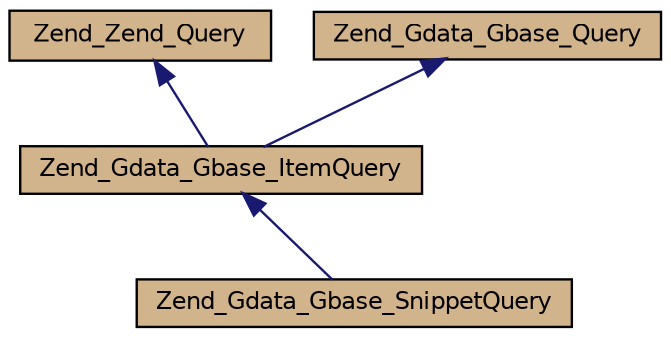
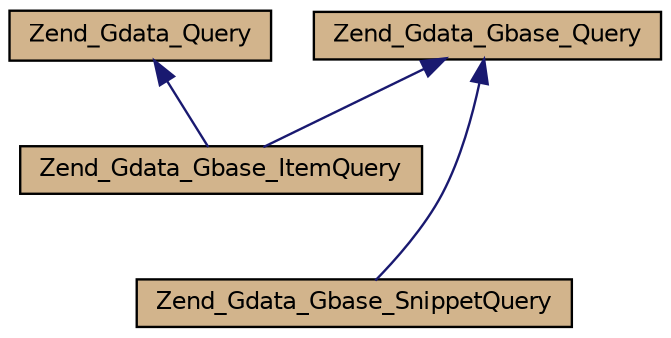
node "Zend_Zend_Query": label "Zend_Zend_Query" -> "Zend_Gdata_Query"
edge "Zend_Gdata_Gbase_SnippetQuery" -> "Zend_Gdata_Gbase_ItemQuery": now "Zend_Gdata_Gbase_SnippetQuery" -> "Zend_Gdata_Gbase_Query"
